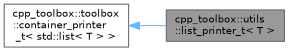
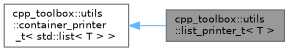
node "cpp_toolbox::toolbox ::container_printer _t< std::list< T > >": label "cpp_toolbox::toolbox ::container_printer _t< std::list< T > >" -> "cpp_toolbox::utils ::container_printer _t< std::list< T > >"
